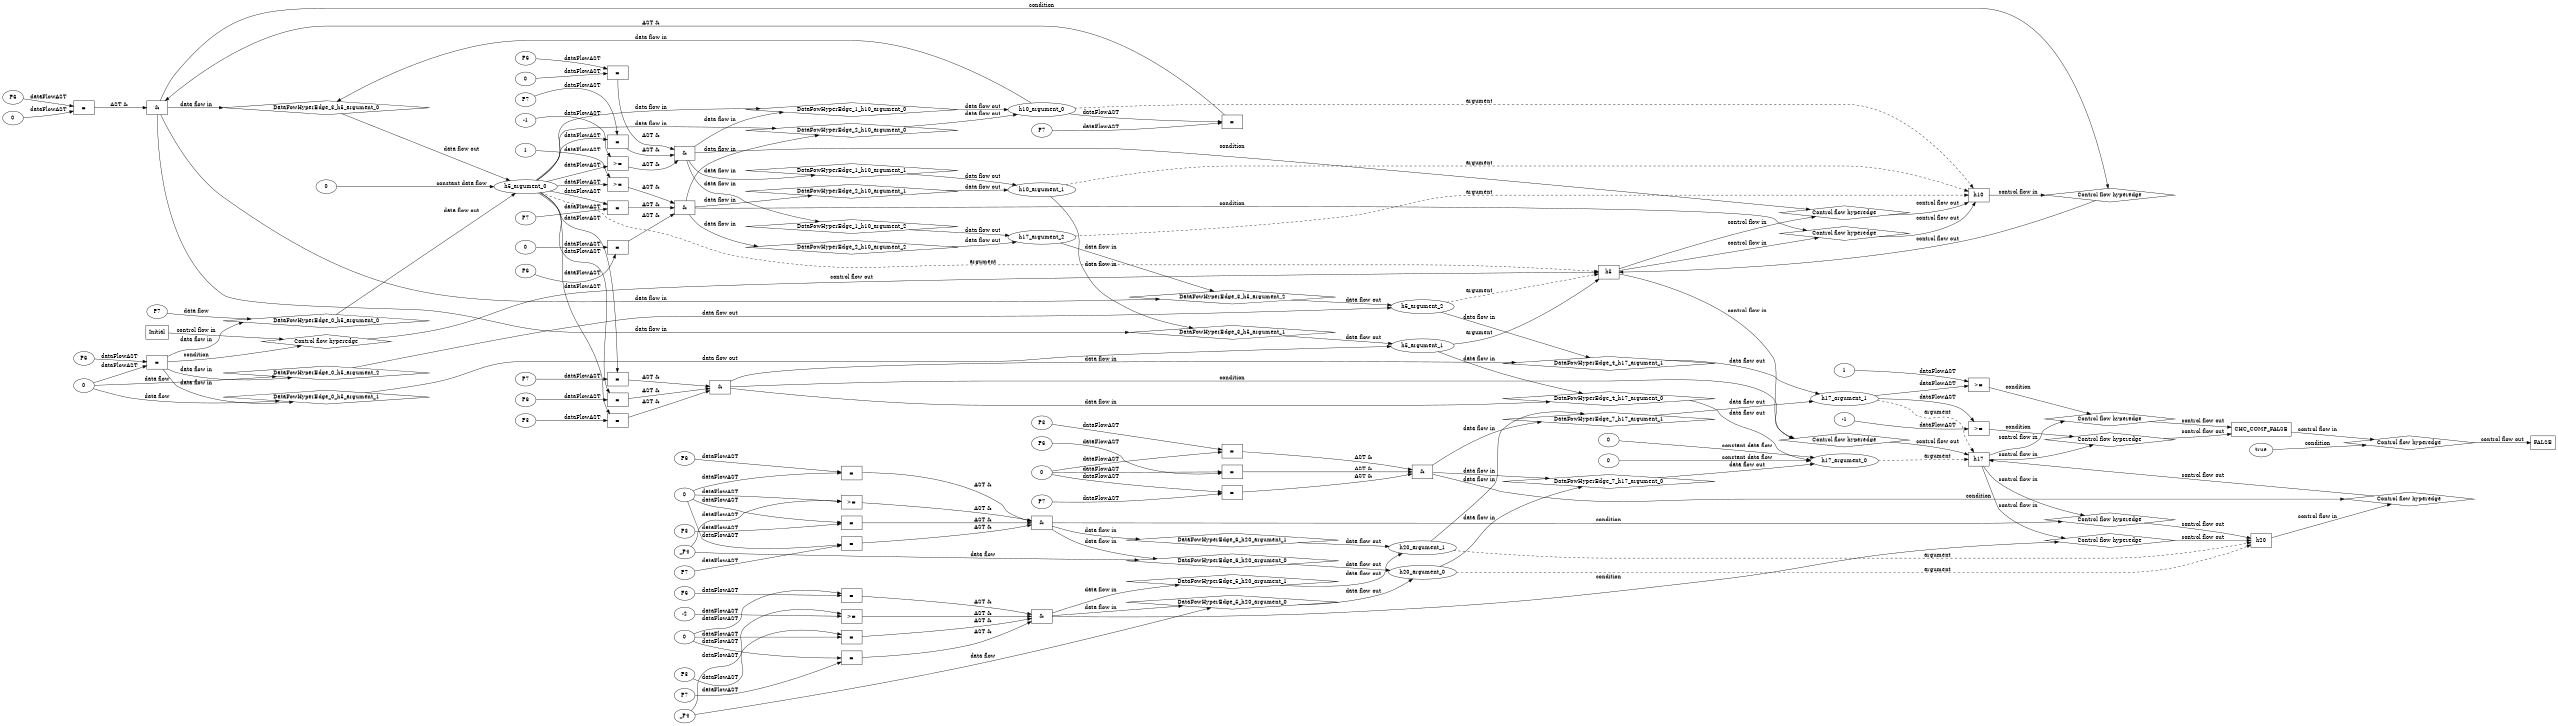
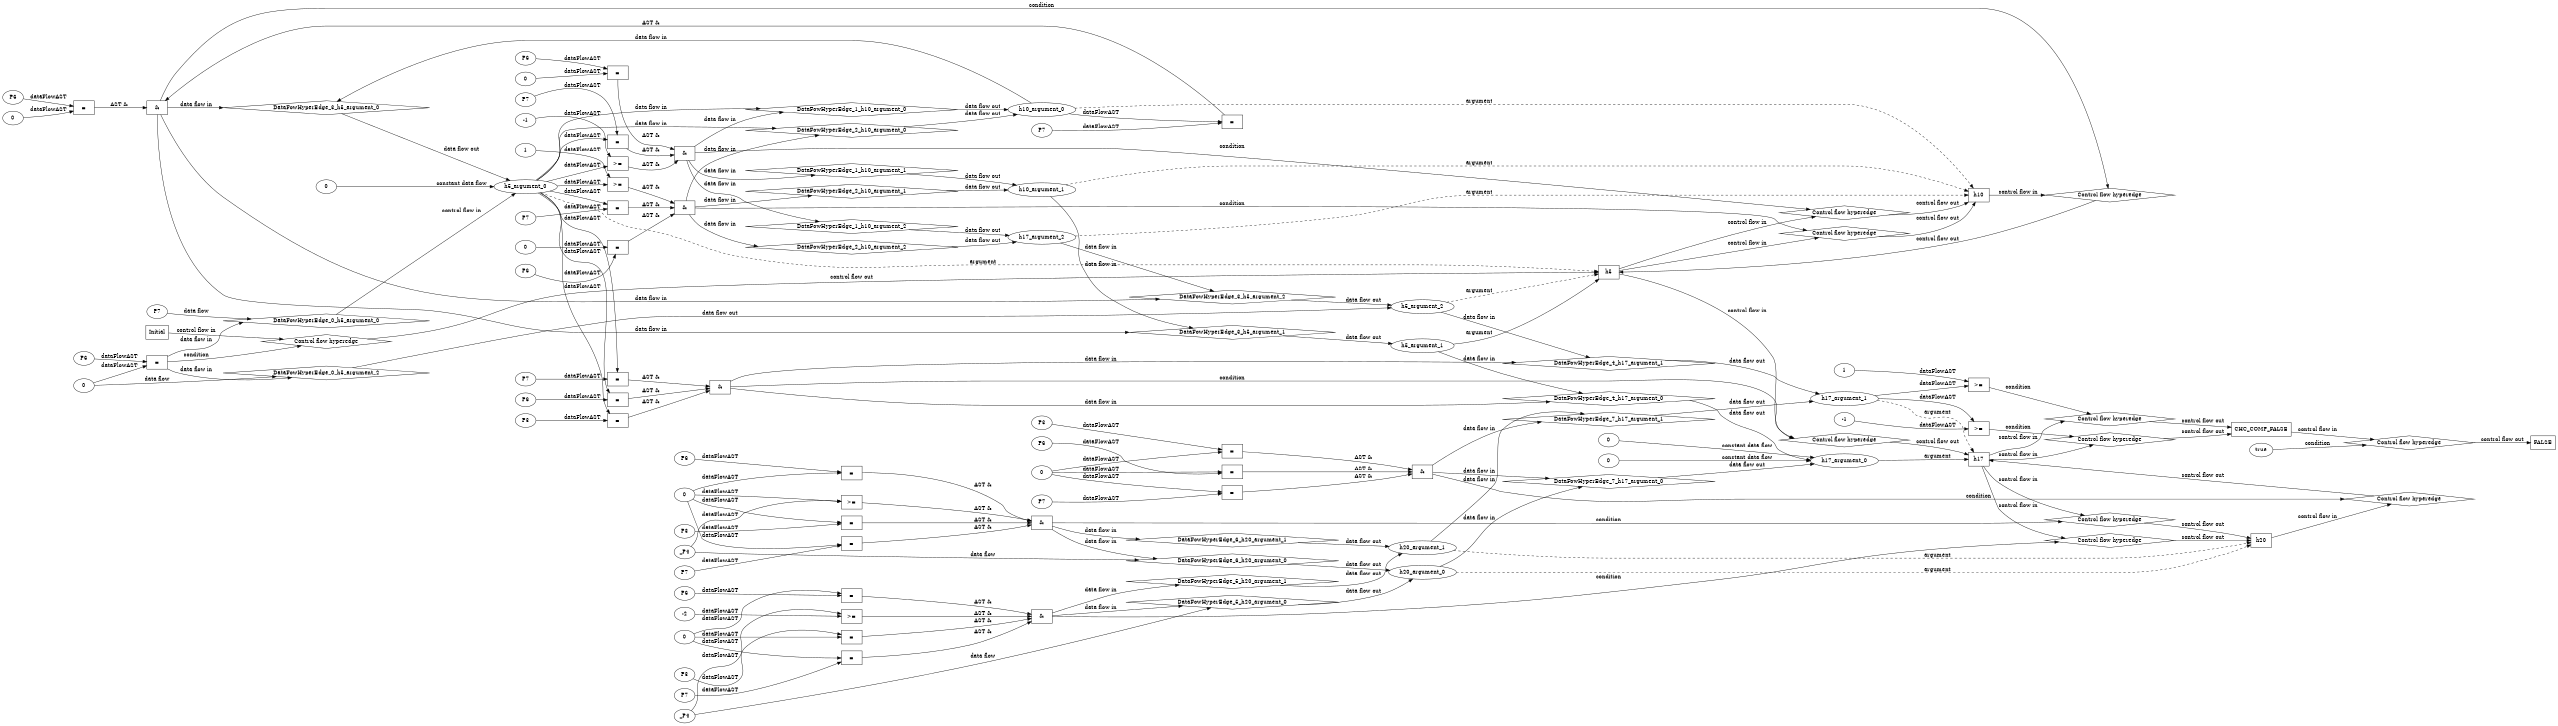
edge "DataFowHyperEdge_0_h5_argument_0" -> "h5_argument_0": label "data flow out" -> "control flow in"
node "DataFowHyperEdge_0_h5_argument_1": removed
edge "h17_argument_0" -> "h17": style dashed -> solid
